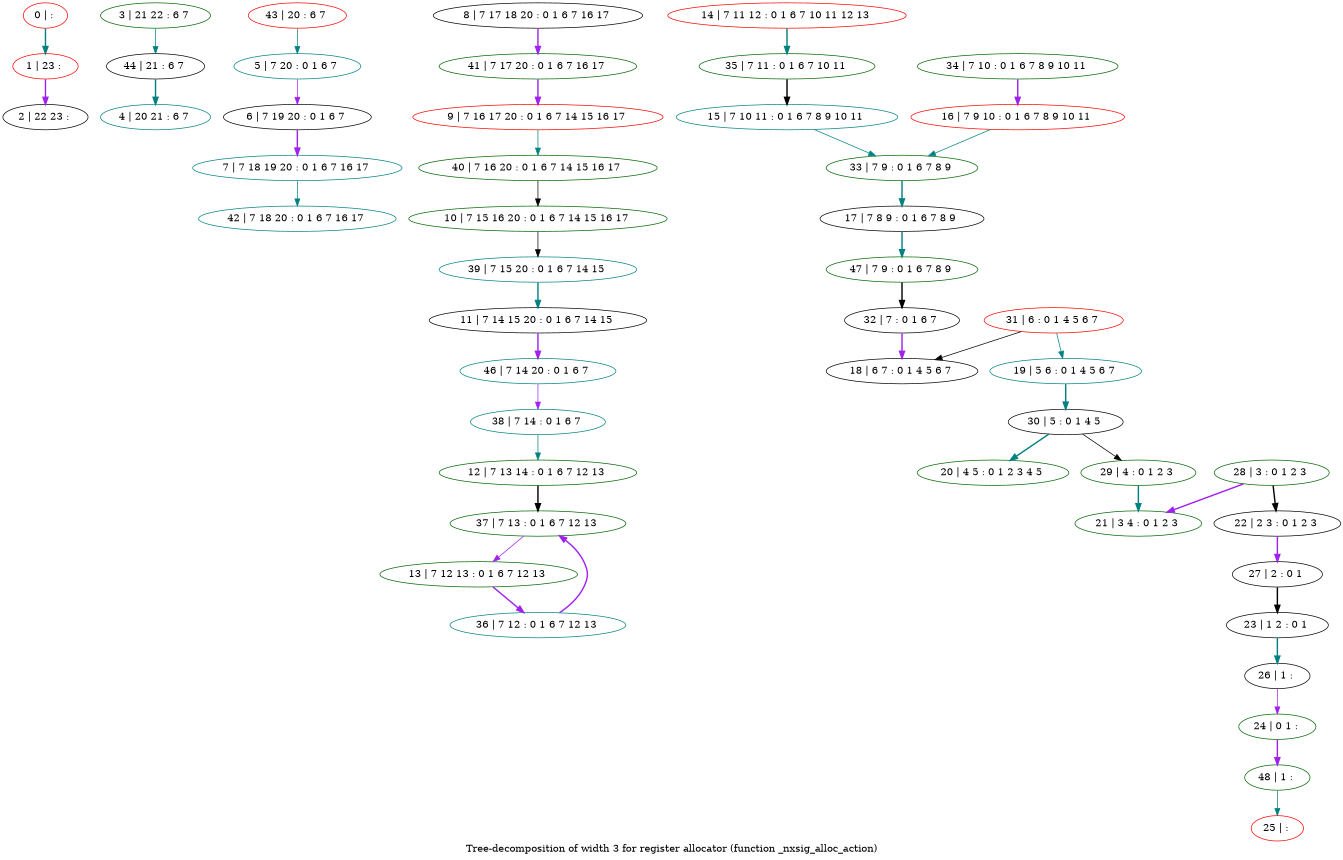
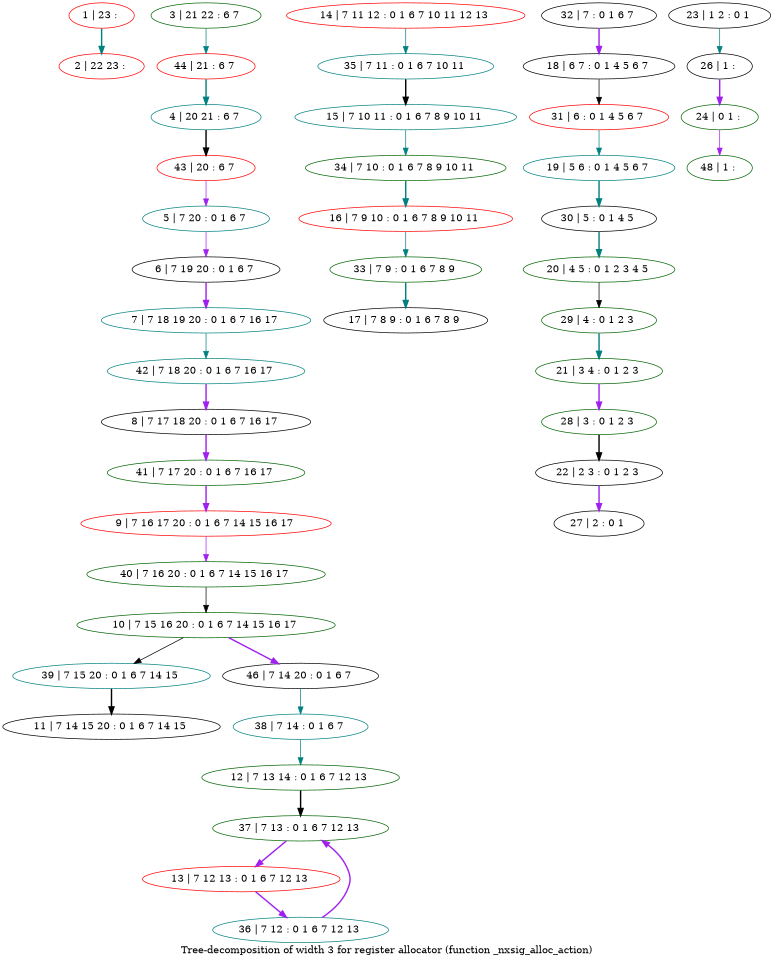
node "0 | :": removed
edge "43 | 20 : 6 7" -> "5 | 7 20 : 0 1 6 7": color teal -> purple
edge "14 | 7 11 12 : 0 1 6 7 10 11 12 13" -> "35 | 7 11 : 0 1 6 7 10 11": style bold -> solid
node "44 | 21 : 6 7": color black -> red
node "35 | 7 11 : 0 1 6 7 10 11": color darkgreen -> teal
edge "1 | 23 :" -> "2 | 22 23 :": color purple -> teal
edge "34 | 7 10 : 0 1 6 7 8 9 10 11" -> "16 | 7 9 10 : 0 1 6 7 8 9 10 11": color purple -> teal
node "2 | 22 23 :": color black -> red
edge "4 | 20 21 : 6 7" -> "43 | 20 : 6 7": added
edge "9 | 7 16 17 20 : 0 1 6 7 14 15 16 17" -> "40 | 7 16 20 : 0 1 6 7 14 15 16 17": color teal -> purple
edge "15 | 7 10 11 : 0 1 6 7 8 9 10 11" -> "33 | 7 9 : 0 1 6 7 8 9": now "15 | 7 10 11 : 0 1 6 7 8 9 10 11" -> "34 | 7 10 : 0 1 6 7 8 9 10 11"
node "47 | 7 9 : 0 1 6 7 8 9": removed
edge "39 | 7 15 20 : 0 1 6 7 14 15" -> "11 | 7 14 15 20 : 0 1 6 7 14 15": color teal -> black
edge "11 | 7 14 15 20 : 0 1 6 7 14 15" -> "46 | 7 14 20 : 0 1 6 7": now "10 | 7 15 16 20 : 0 1 6 7 14 15 16 17" -> "46 | 7 14 20 : 0 1 6 7"
edge "31 | 6 : 0 1 4 5 6 7" -> "18 | 6 7 : 0 1 4 5 6 7": reversed
node "46 | 7 14 20 : 0 1 6 7": color teal -> black
edge "42 | 7 18 20 : 0 1 6 7 16 17" -> "8 | 7 17 18 20 : 0 1 6 7 16 17": added
edge "46 | 7 14 20 : 0 1 6 7" -> "38 | 7 14 : 0 1 6 7": color purple -> teal
edge "30 | 5 : 0 1 4 5" -> "29 | 4 : 0 1 2 3": now "20 | 4 5 : 0 1 2 3 4 5" -> "29 | 4 : 0 1 2 3"
edge "28 | 3 : 0 1 2 3" -> "21 | 3 4 : 0 1 2 3": reversed
edge "37 | 7 13 : 0 1 6 7 12 13" -> "13 | 7 12 13 : 0 1 6 7 12 13": style solid -> bold
node "13 | 7 12 13 : 0 1 6 7 12 13": color darkgreen -> red
edge "27 | 2 : 0 1" -> "23 | 1 2 : 0 1": removed
edge "23 | 1 2 : 0 1" -> "26 | 1 :": style bold -> solid
edge "26 | 1 :" -> "24 | 0 1 :": style solid -> bold
edge "24 | 0 1 :" -> "48 | 1 :": style bold -> solid
node "25 | :": removed
